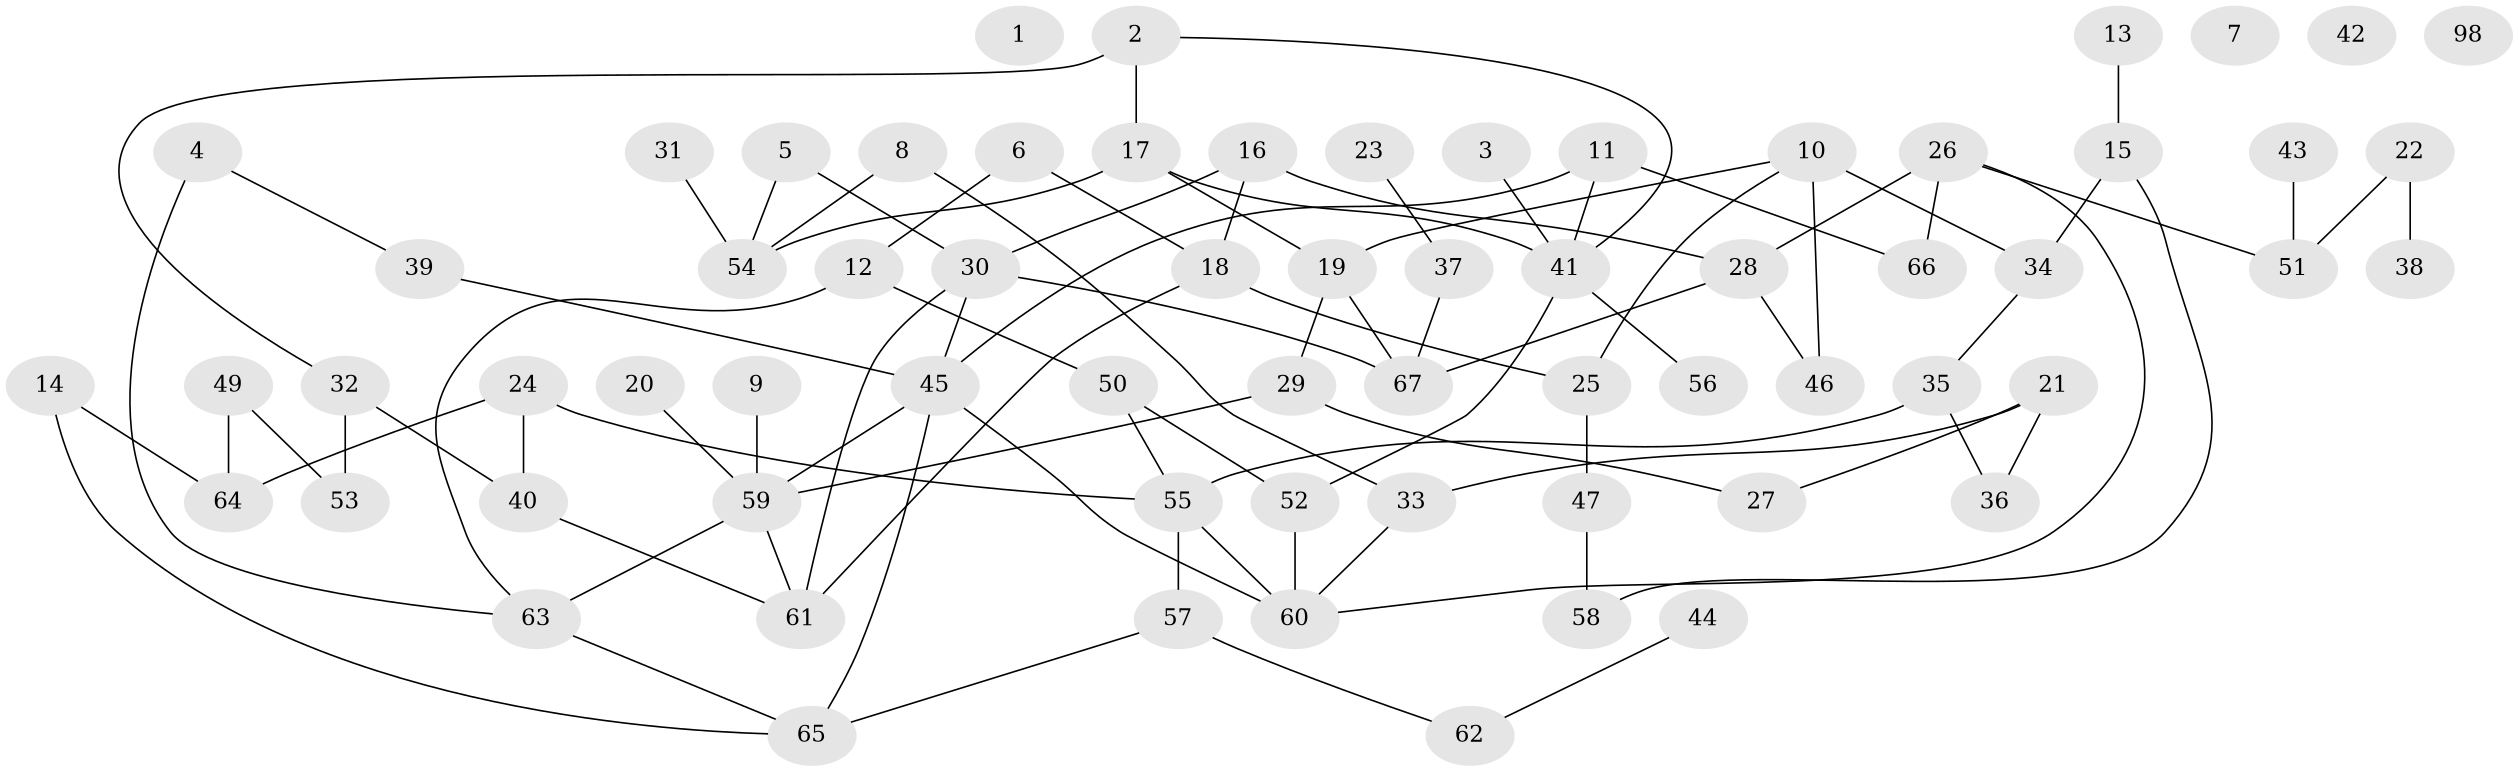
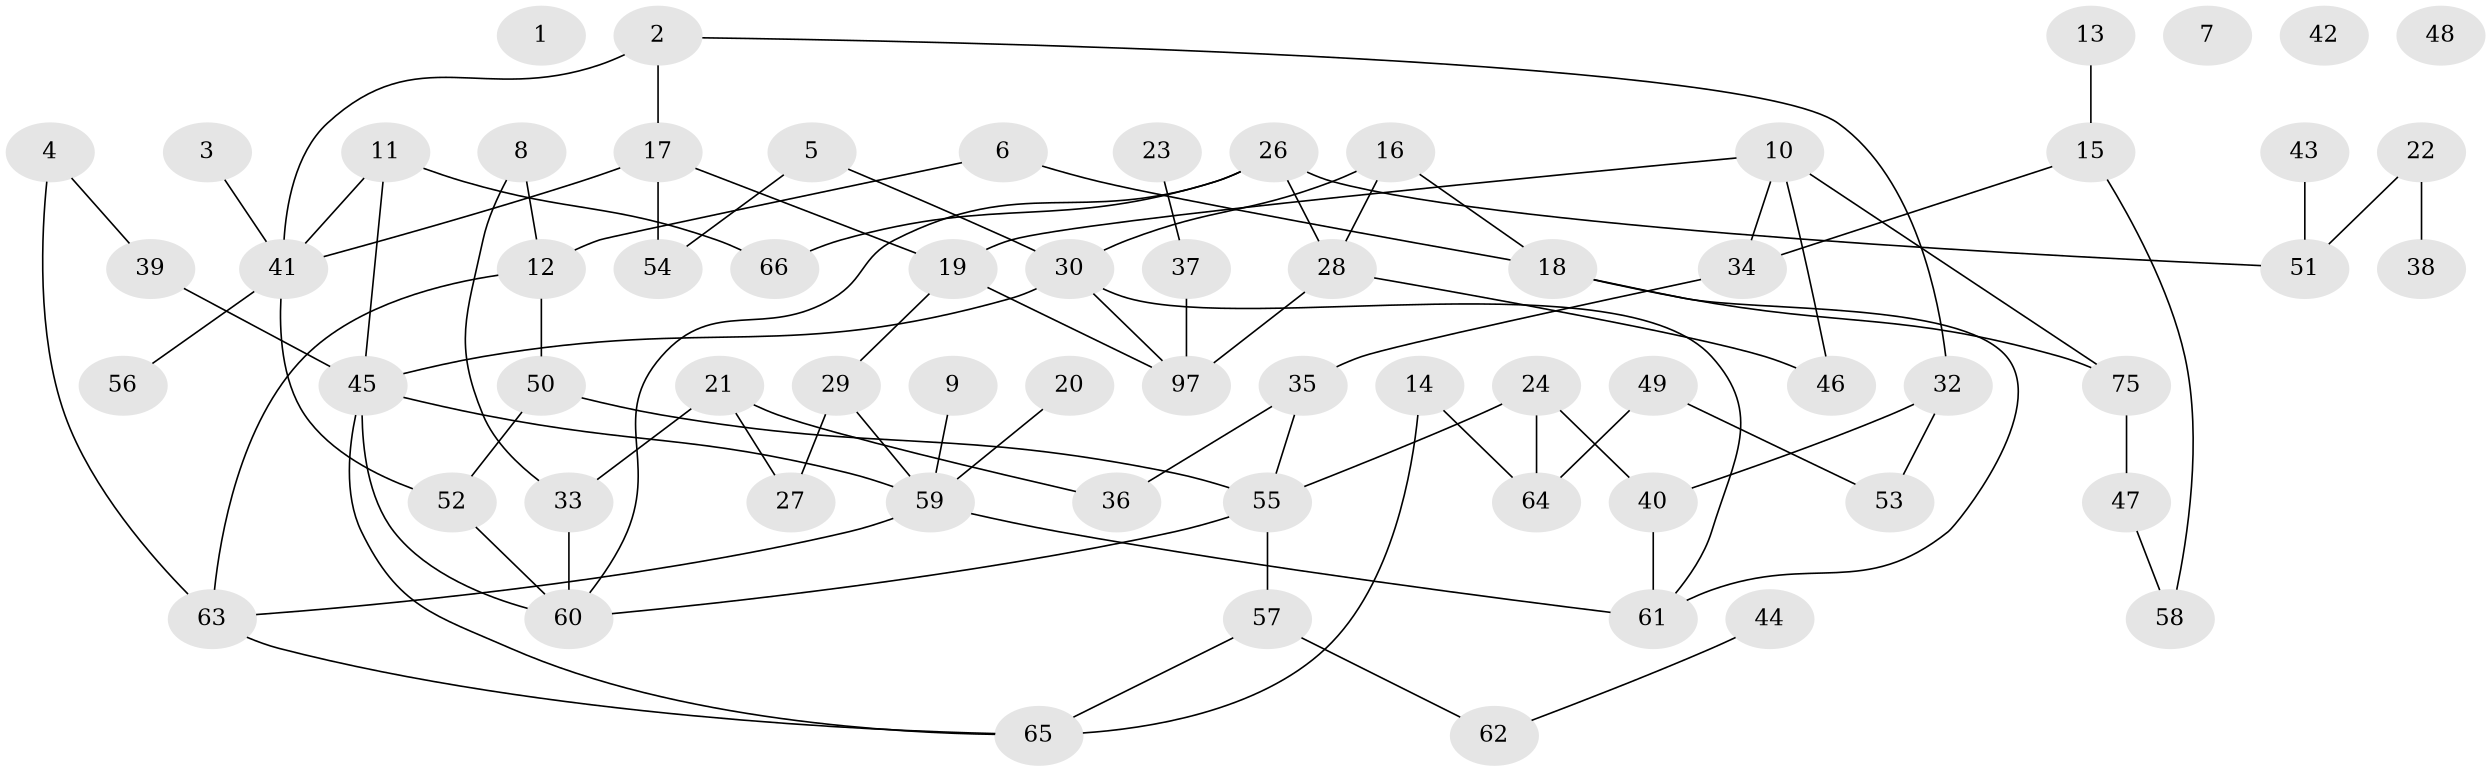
node "98": label "98" -> "48"
node "31": removed
edge "8" -- "54": now "8" -- "12"
node "67": label "67" -> "97"
node "25": label "25" -> "75"
